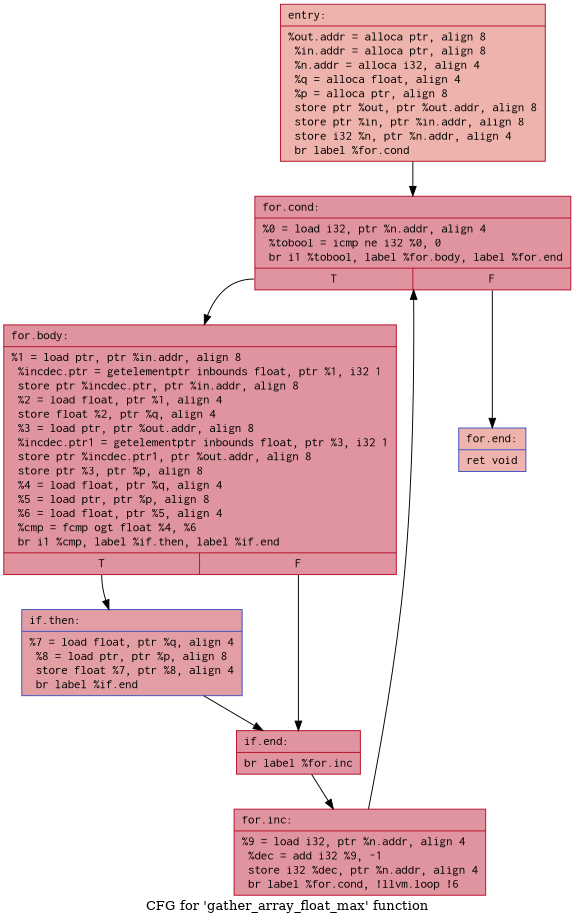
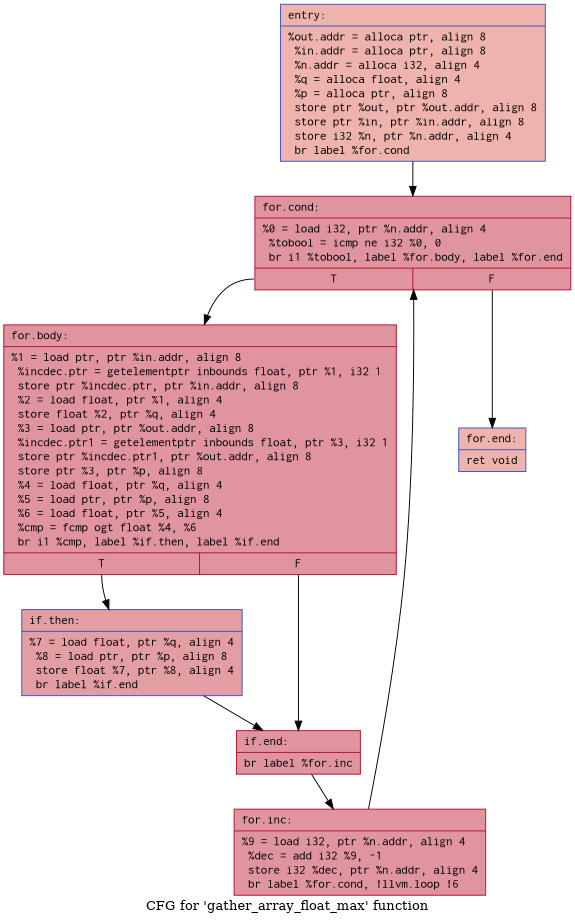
node "entry:": color #b70d28ff -> #3d50c3ff
